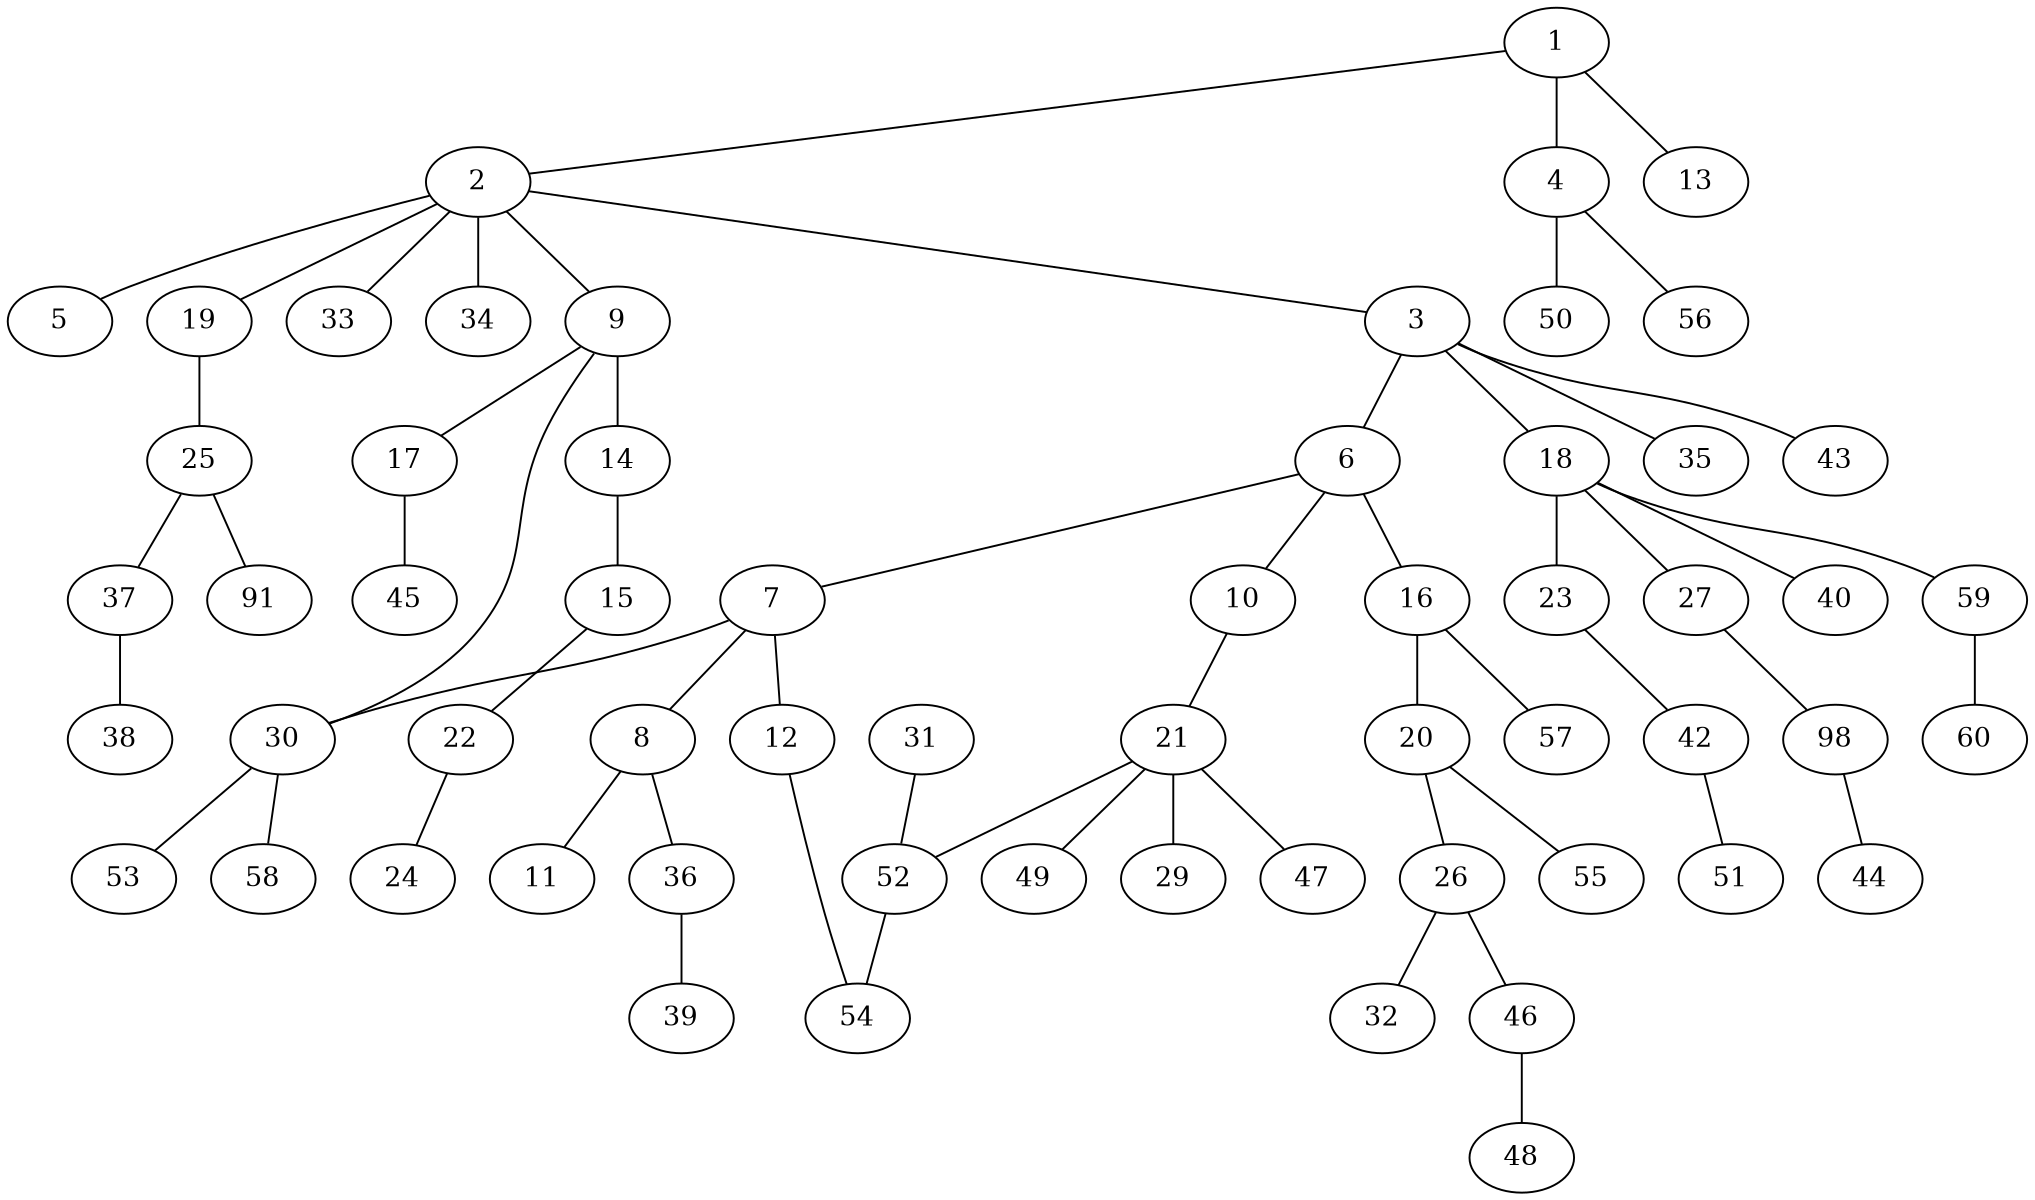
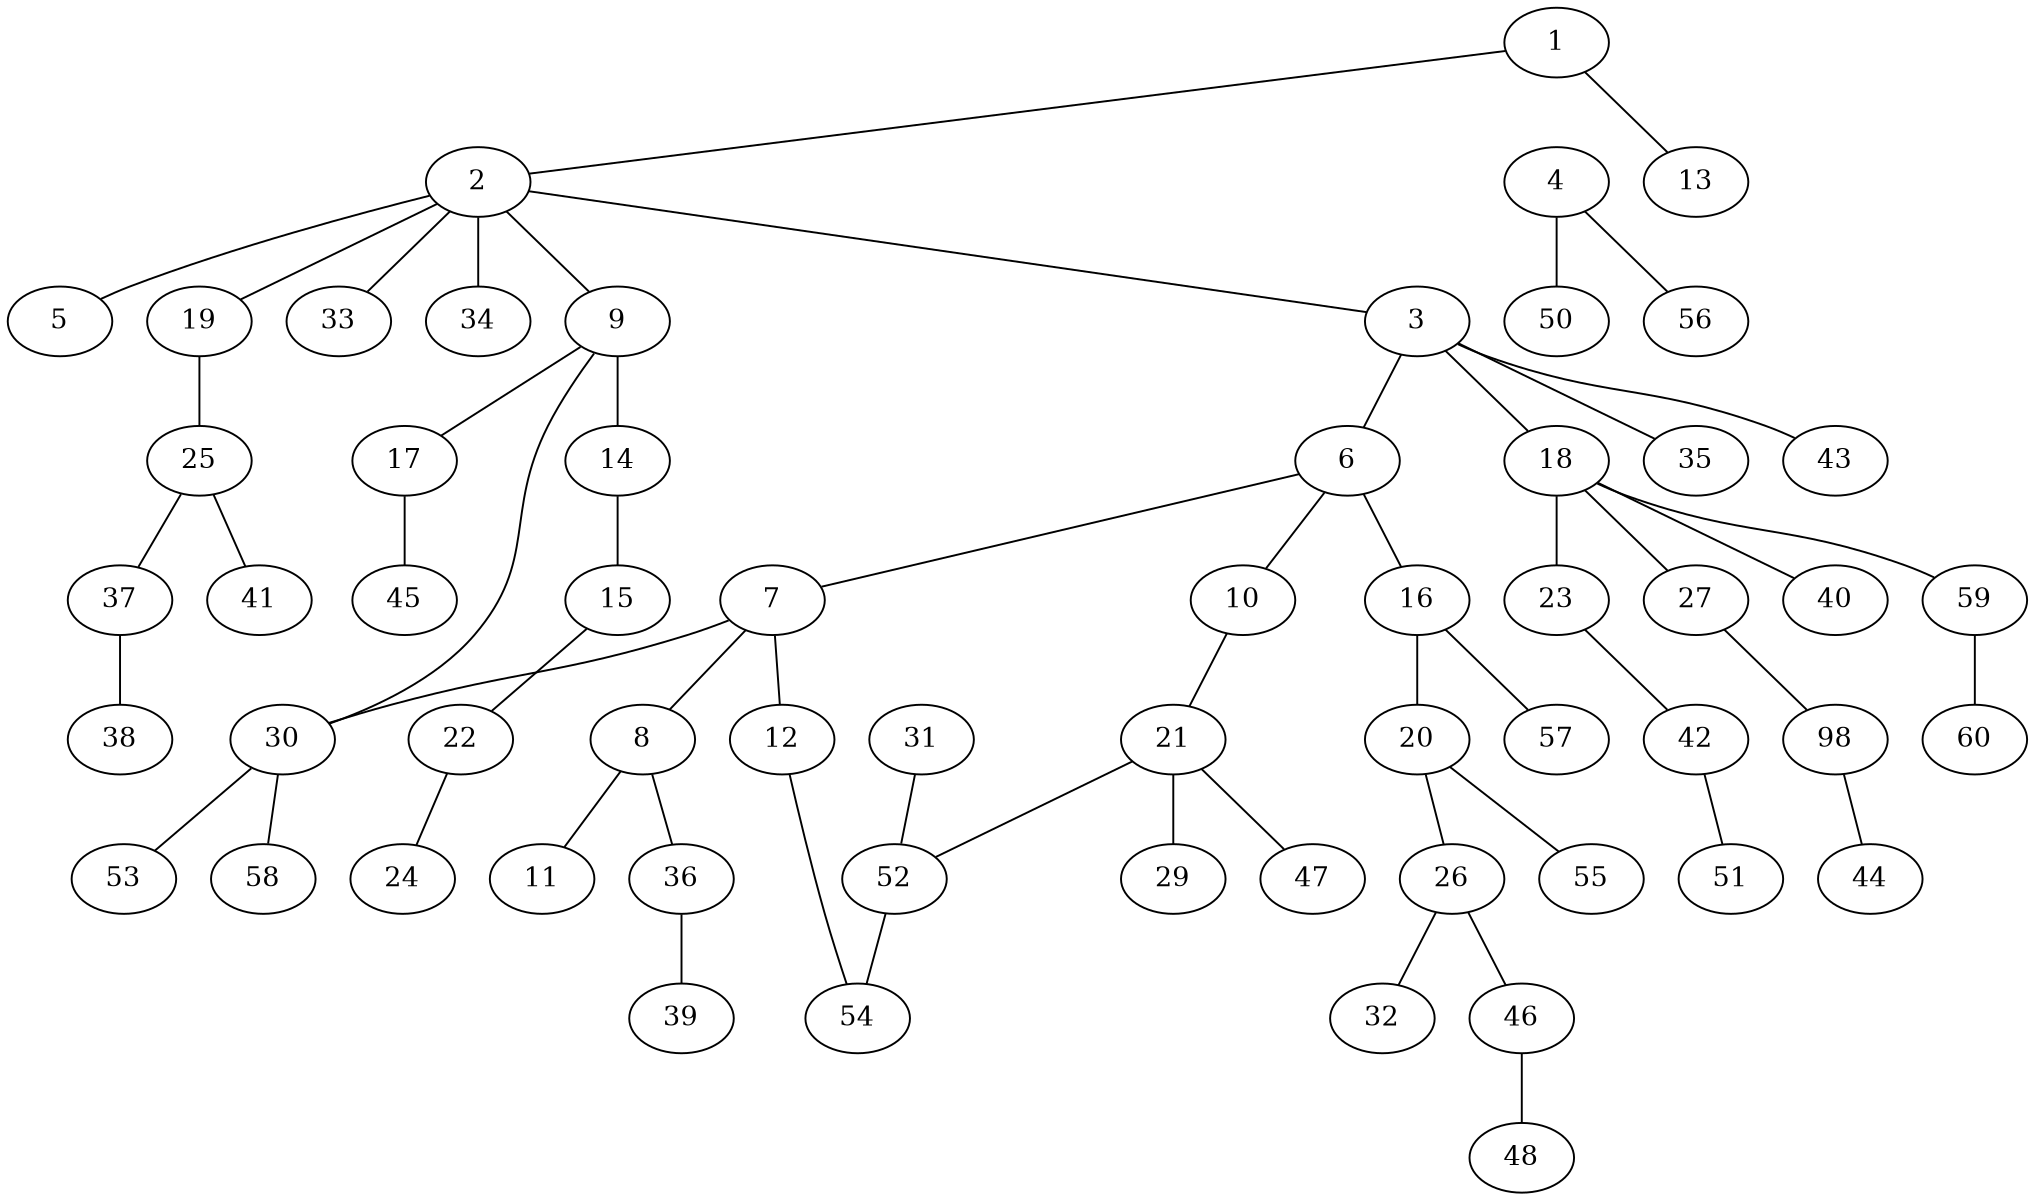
edge "1" -- "4": removed
node "91": label "91" -> "41"
node "49": removed
